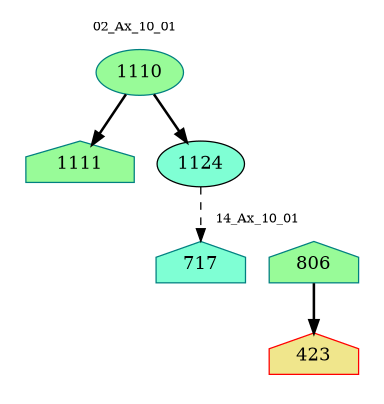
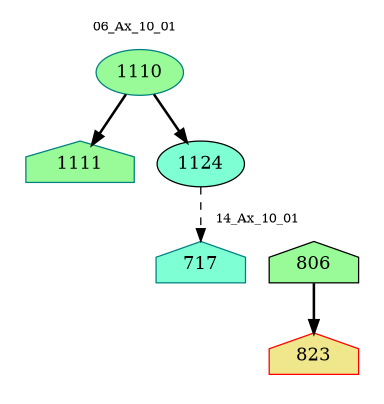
cluster "02_Ax_10_01": label "02_Ax_10_01" -> "06_Ax_10_01"
node "806": color teal -> black
node "423": label "423" -> "823"
